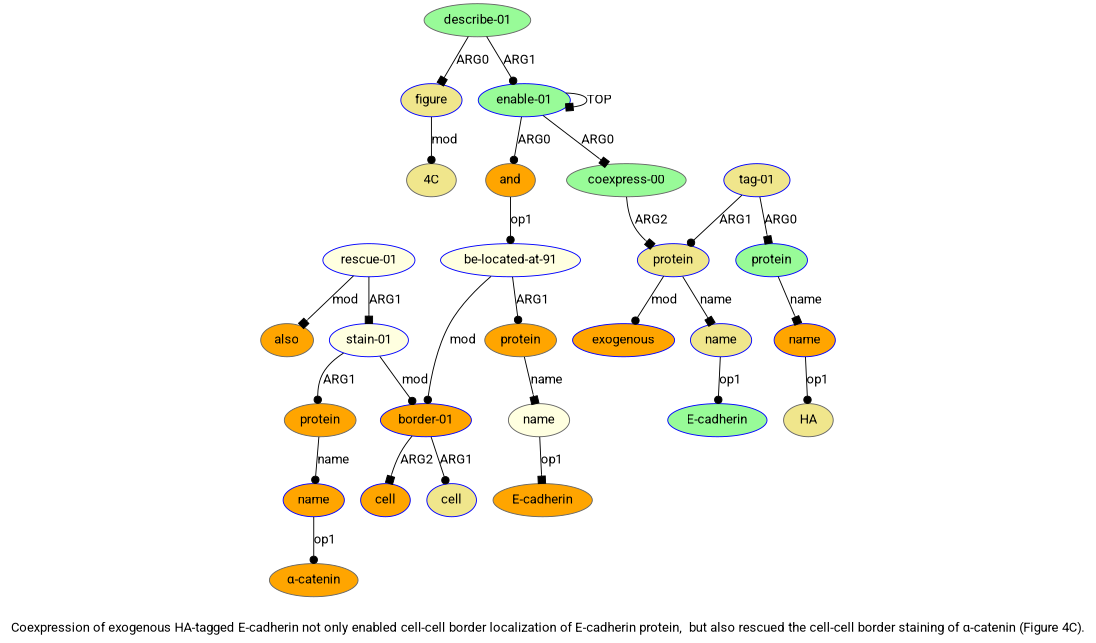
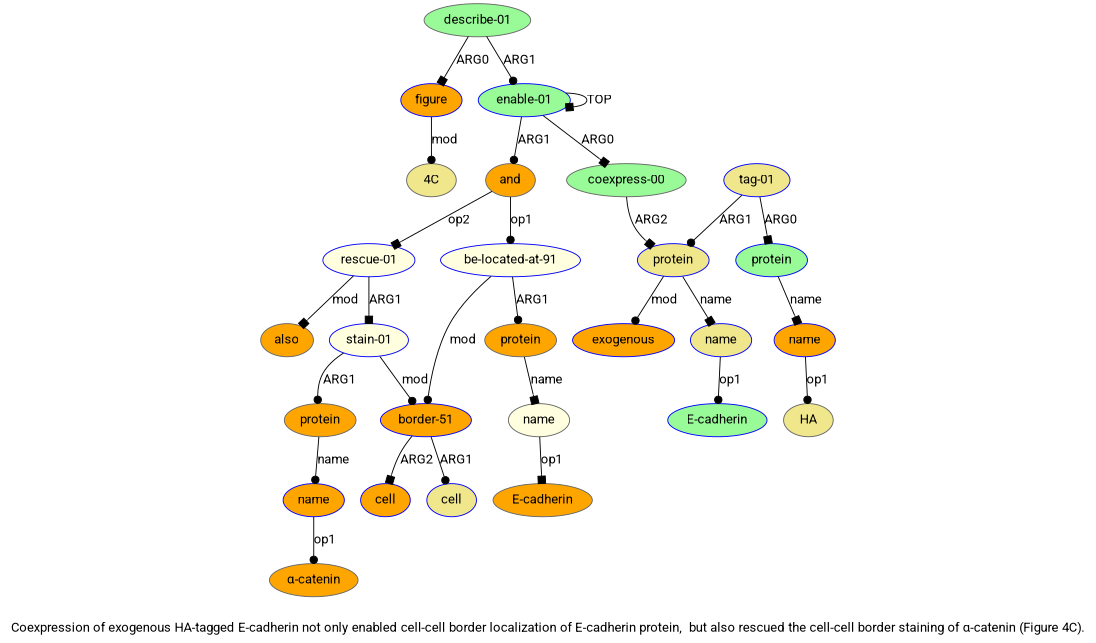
node "figure": fillcolor khaki -> orange
edge "enable-01" -> "and": label "ARG0" -> "ARG1"
edge "and" -> "rescue-01": added, label "op2"
node "border-01": label "border-01" -> "border-51"
